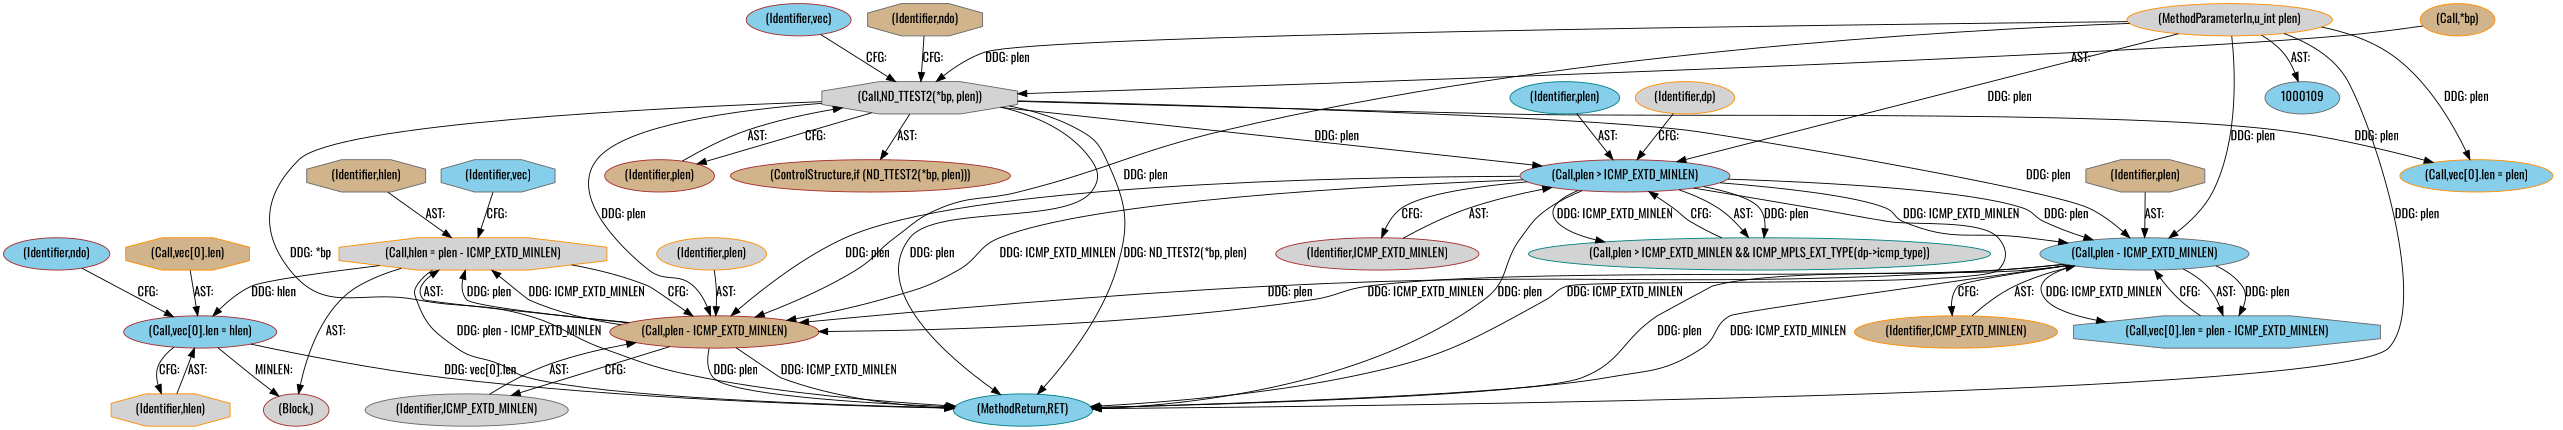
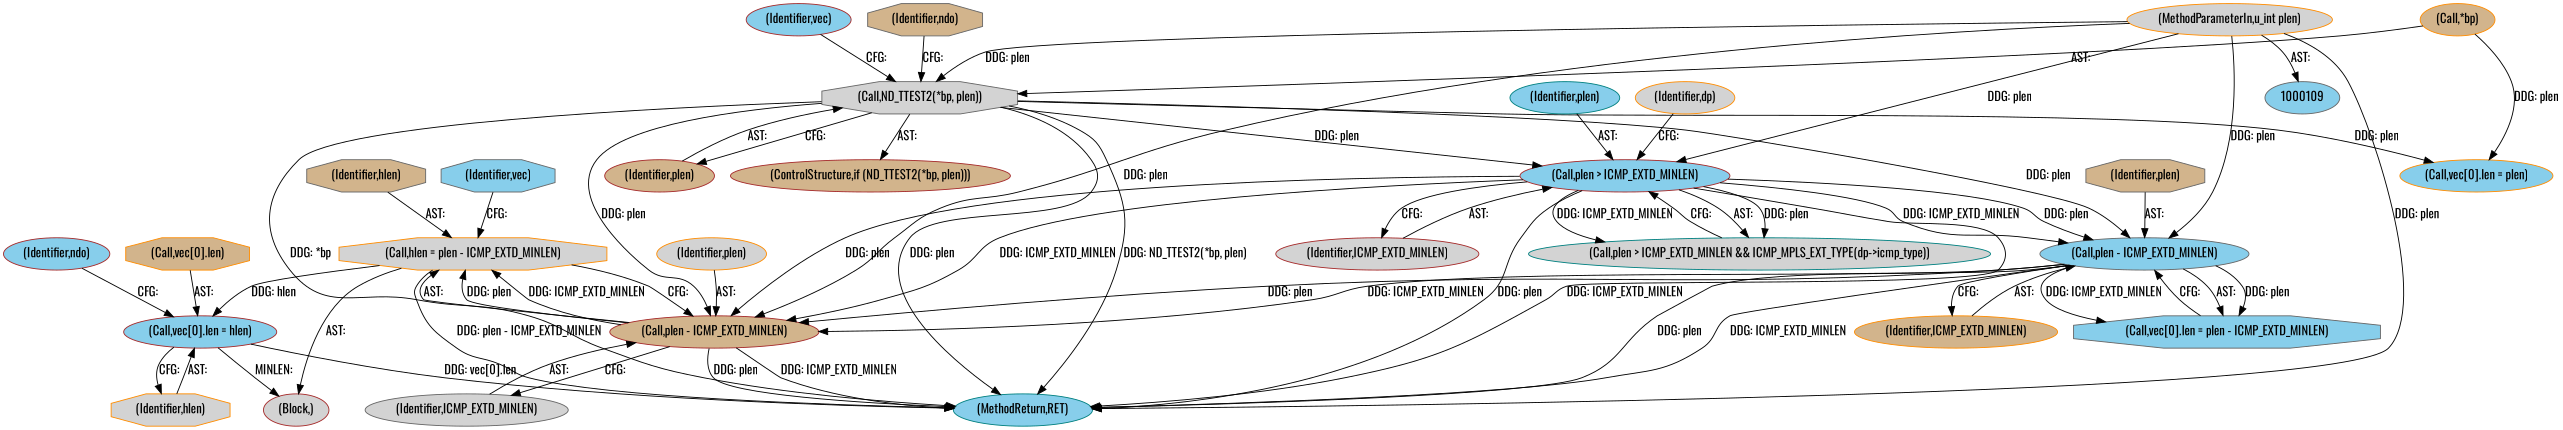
edge "(MethodParameterIn,u_int plen)" -> "(Call,vec[0].len = plen)": now "(Call,*bp)" -> "(Call,vec[0].len = plen)"
